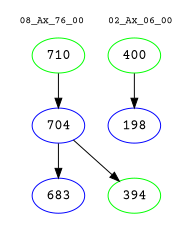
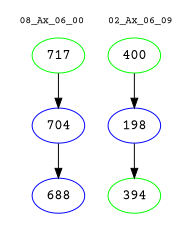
cluster "08_Ax_76_00": label "08_Ax_76_00" -> "08_Ax_06_00"
cluster "02_Ax_06_00": label "02_Ax_06_00" -> "02_Ax_06_09"
node "710": label "710" -> "717"
edge "704" -> "394": now "198" -> "394"
node "683": label "683" -> "688"
